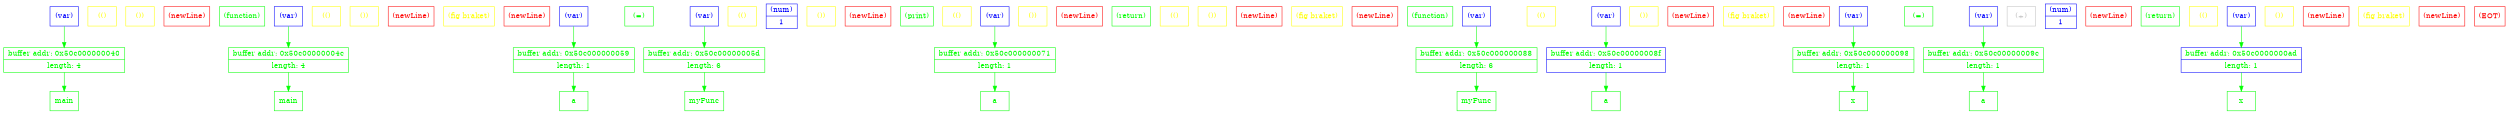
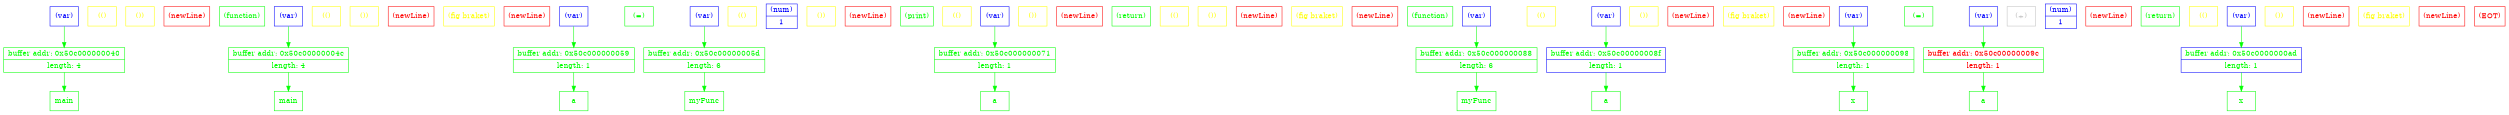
node "buffer addr: 0x50c00000009c": fontcolor green -> red
